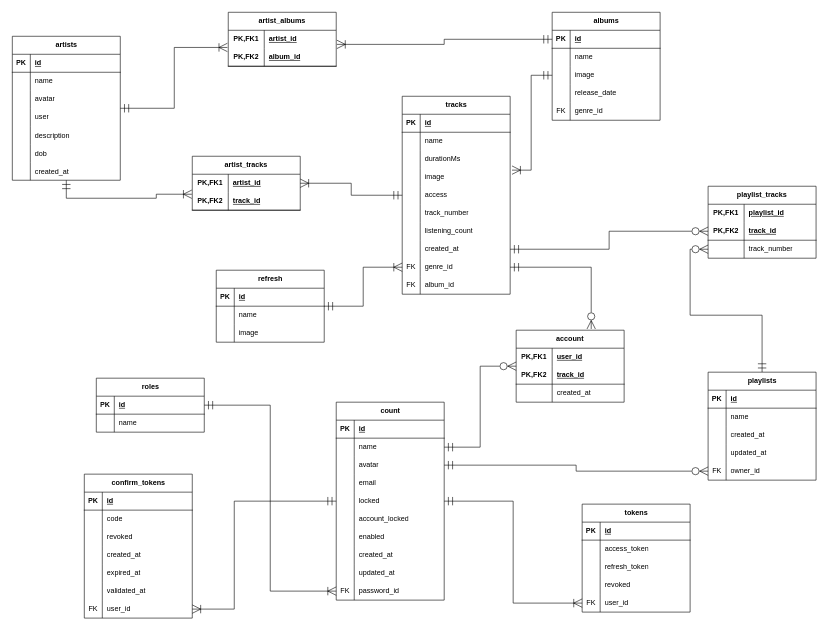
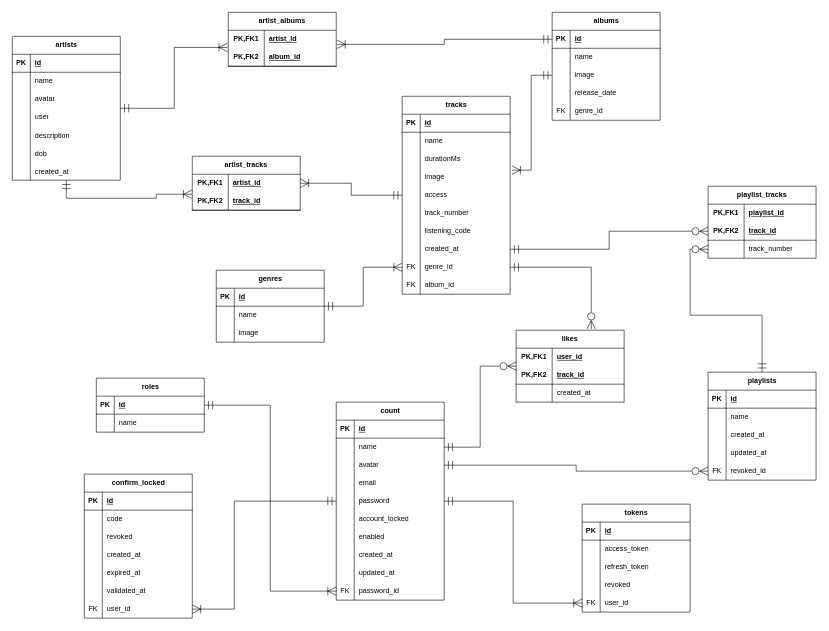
node "listening_count": label "listening_count" -> "listening_code"
node "refresh": label "refresh" -> "genres"
node "account": label "account" -> "likes"
node "owner_id": label "owner_id" -> "revoked_id"
node "confirm_tokens": label "confirm_tokens" -> "confirm_locked"
node "locked": label "locked" -> "password"
